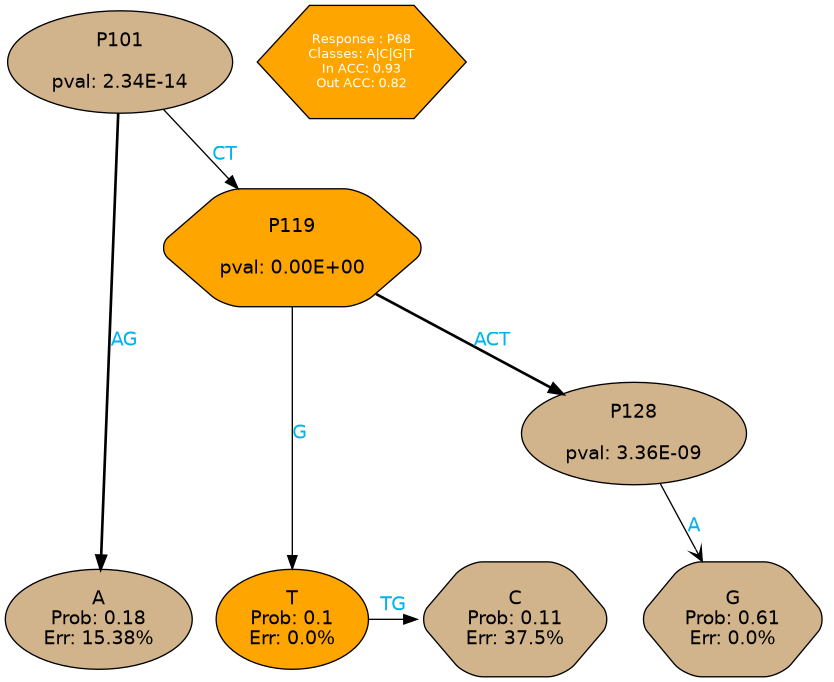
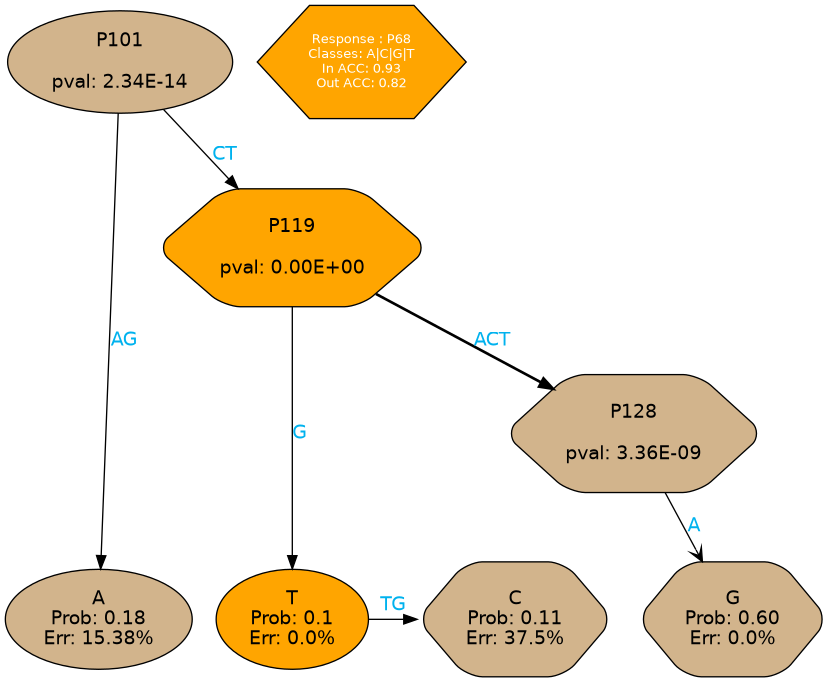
edge "P101 pval: 2.34E-14" -> "A Prob: 0.18 Err: 15.38%": style bold -> solid
node "P128 pval: 3.36E-09": shape ellipse -> hexagon
node "G Prob: 0.61 Err: 0.0%": label "G Prob: 0.61 Err: 0.0%" -> "G Prob: 0.60 Err: 0.0%"
